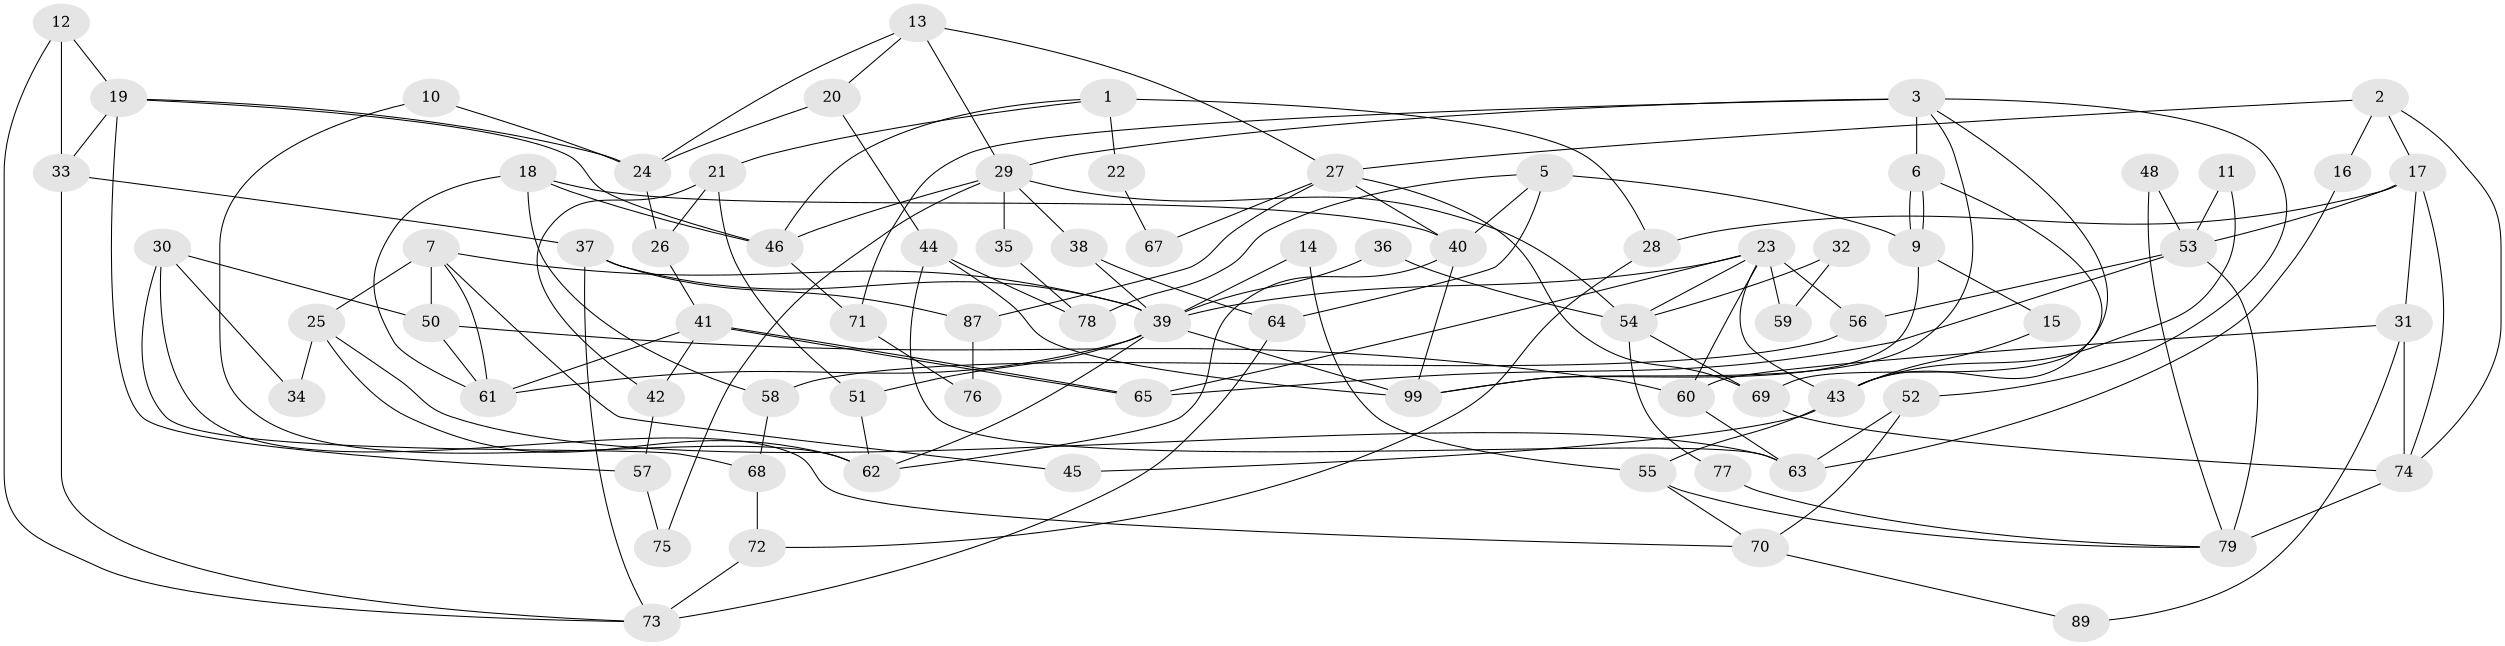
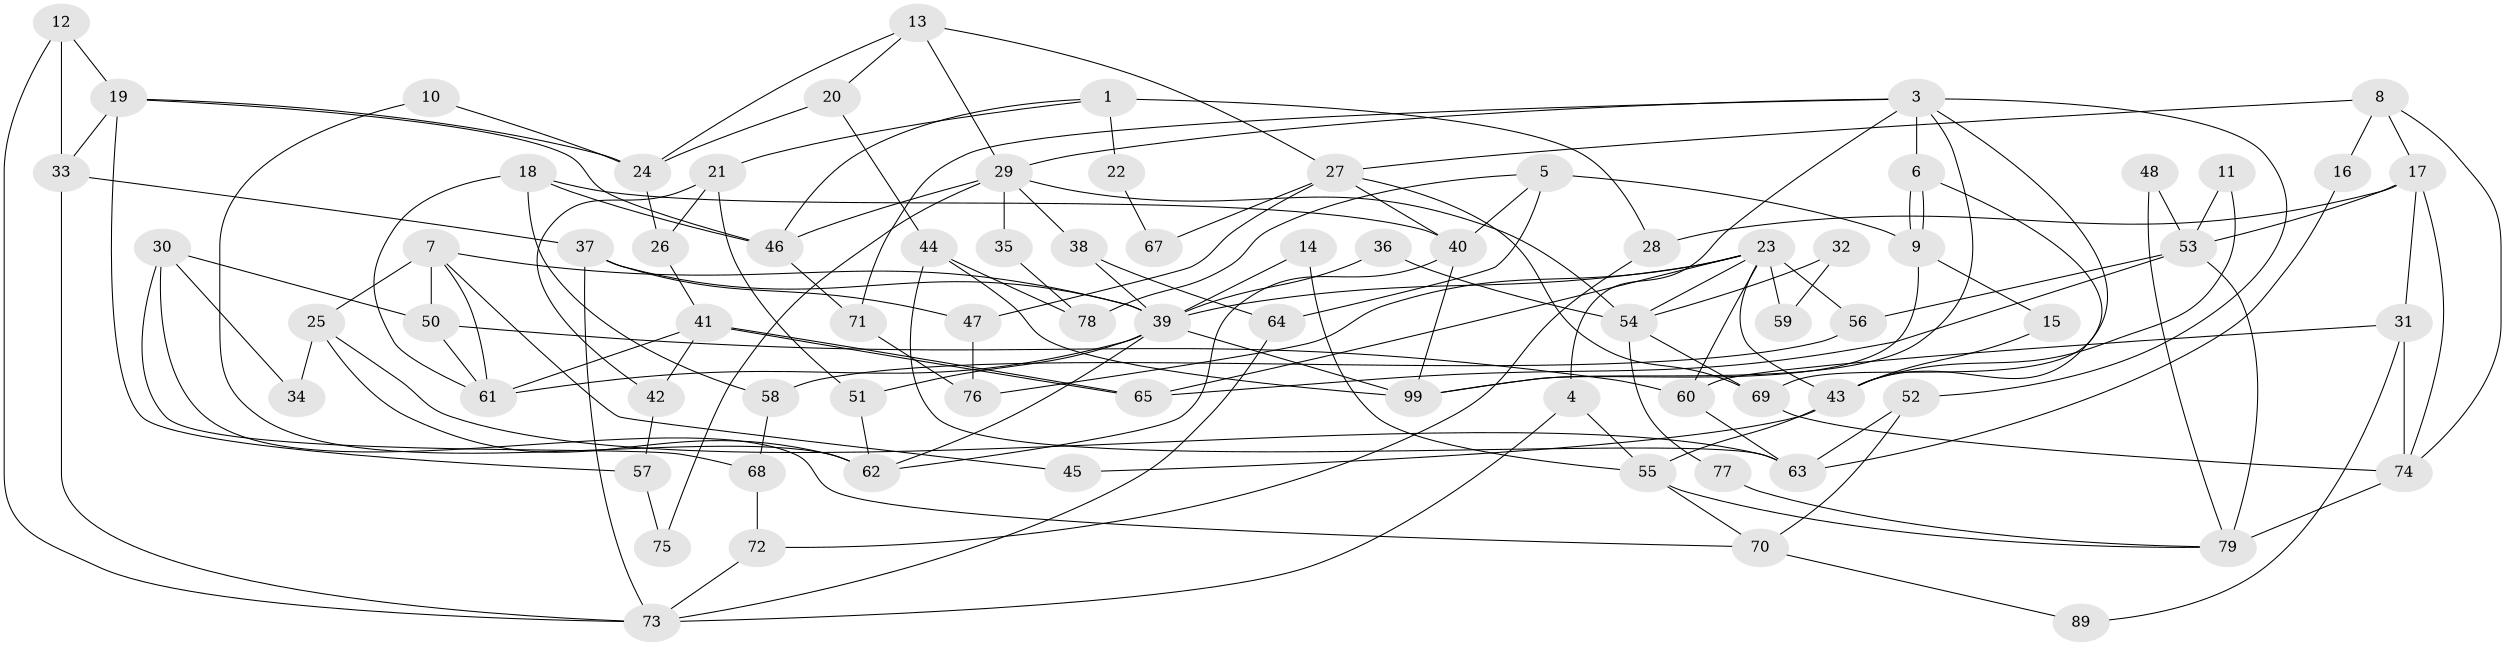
node "2": label "2" -> "8"
edge "23" -- "76": added
node "87": label "87" -> "47"
node "4": added
